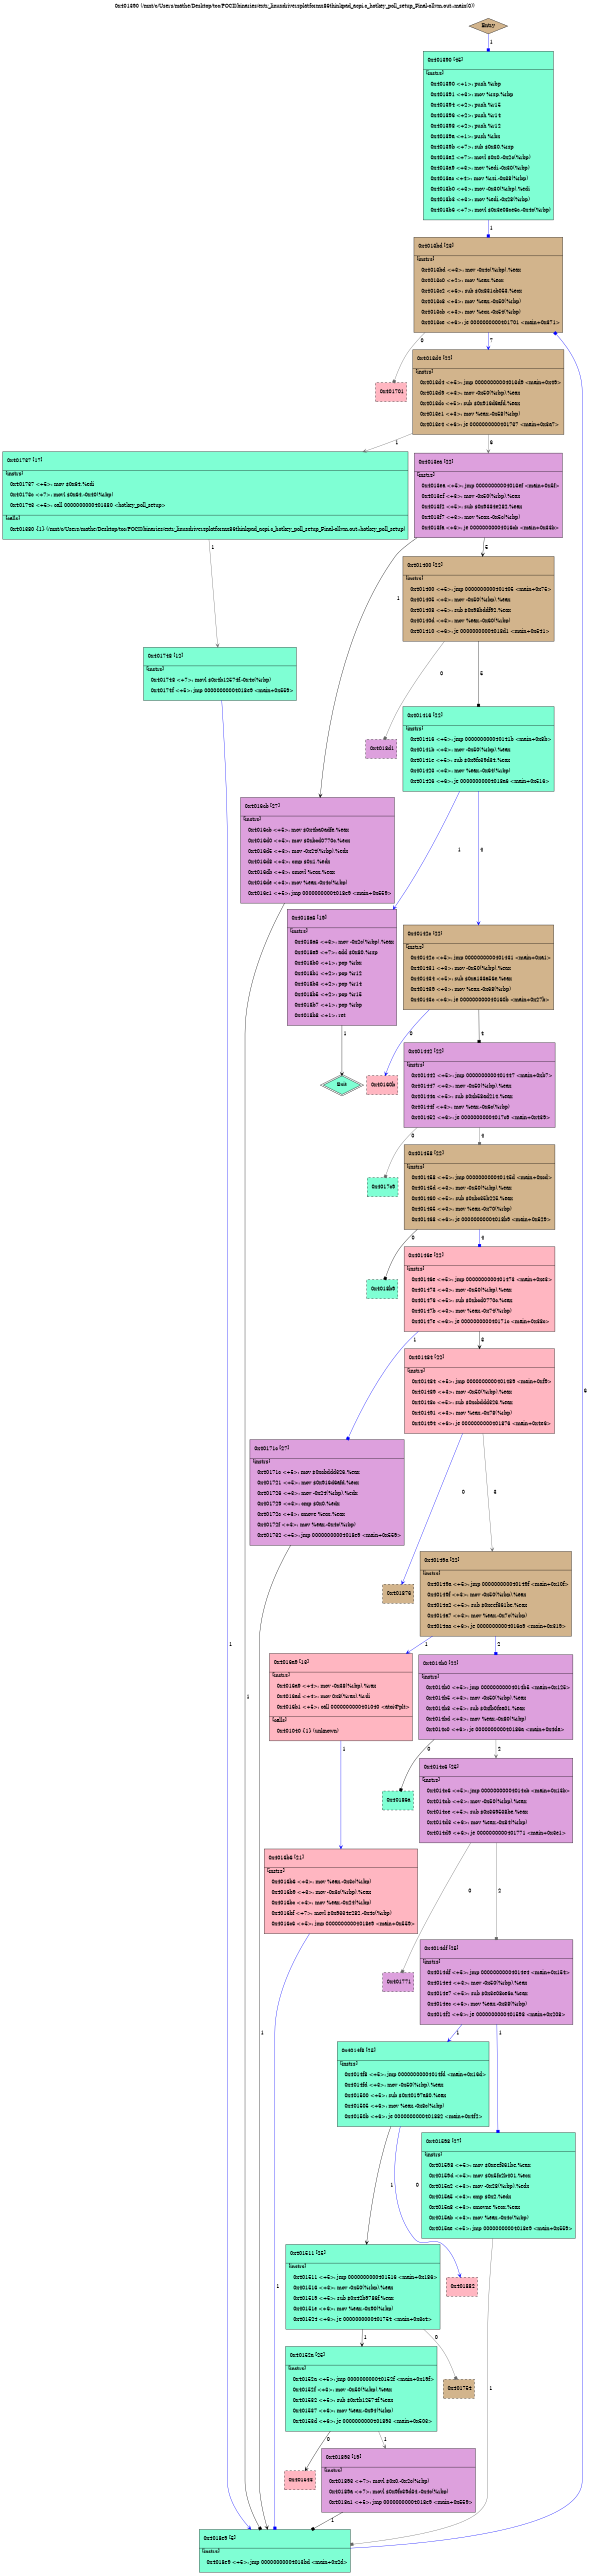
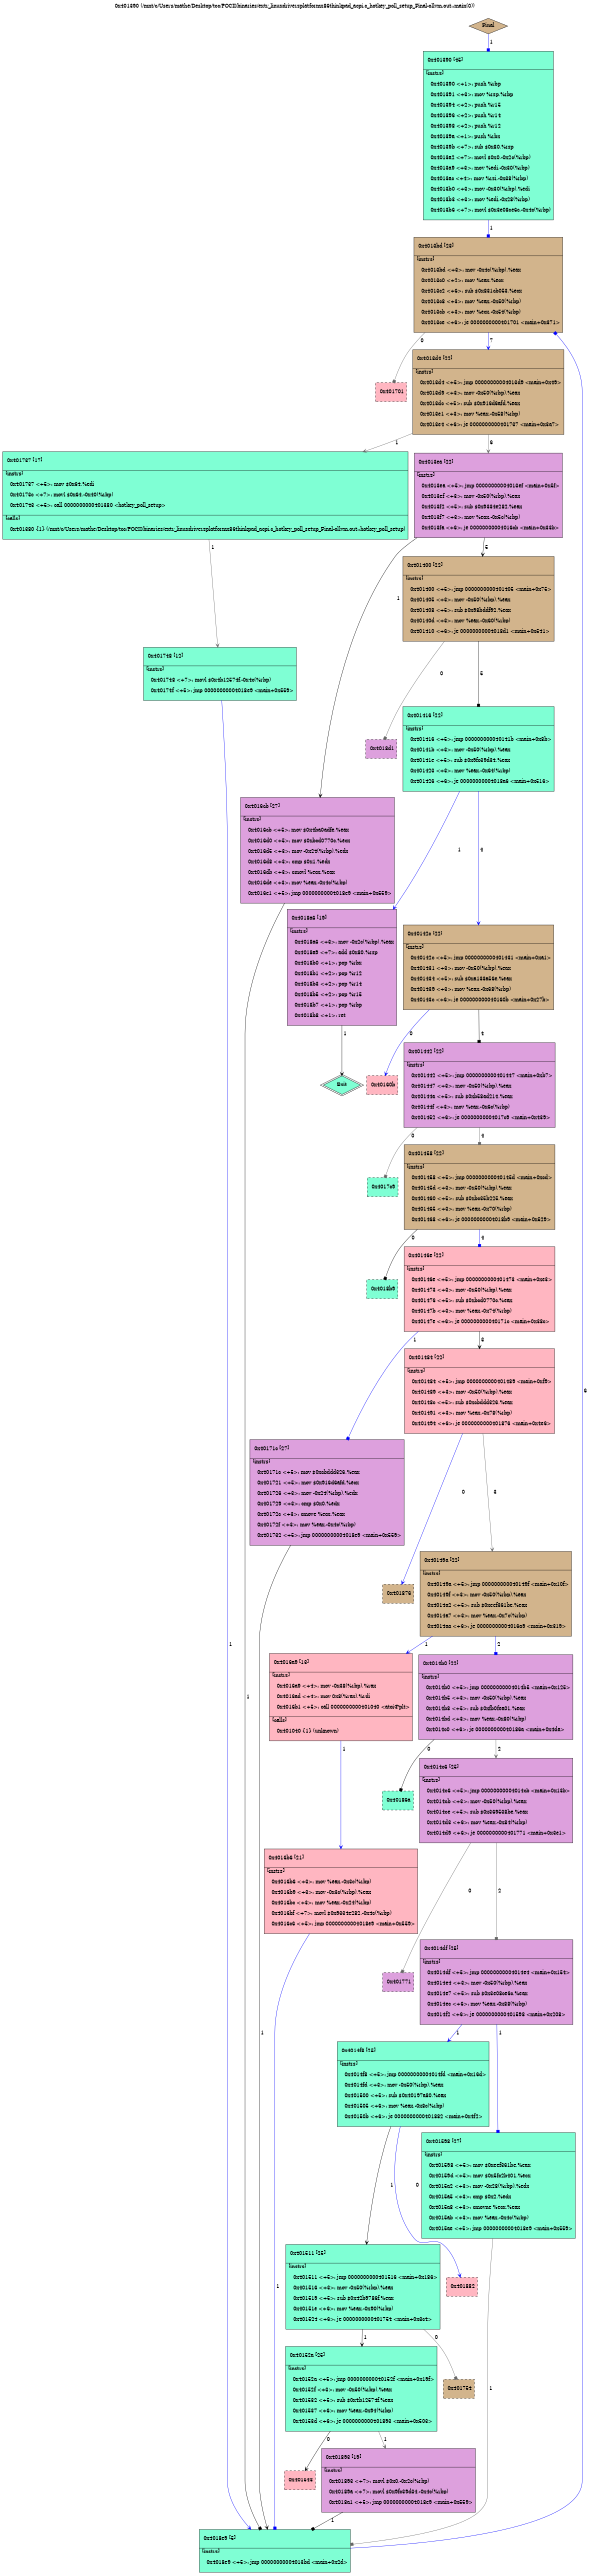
node "Entry": label "Entry" -> "Final"
